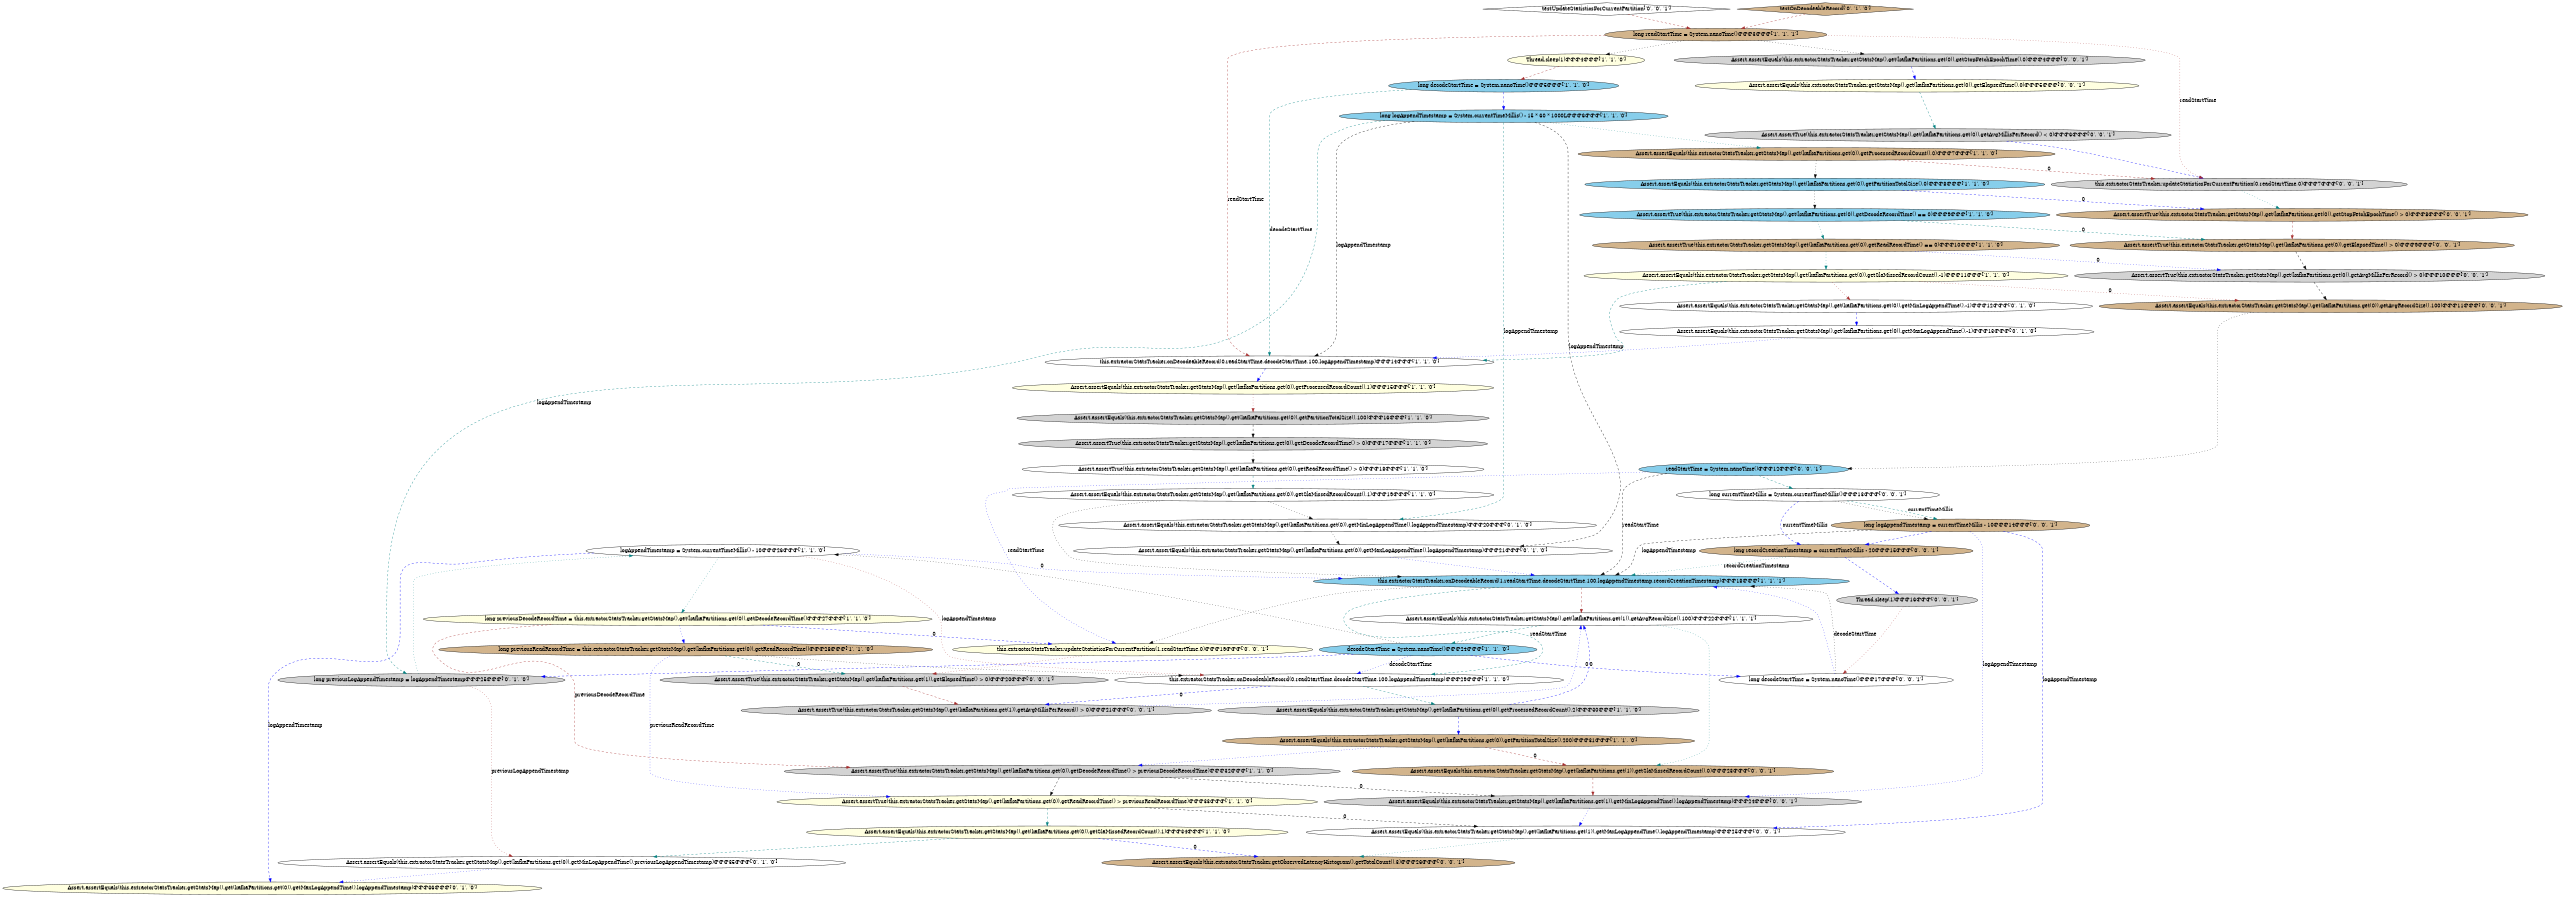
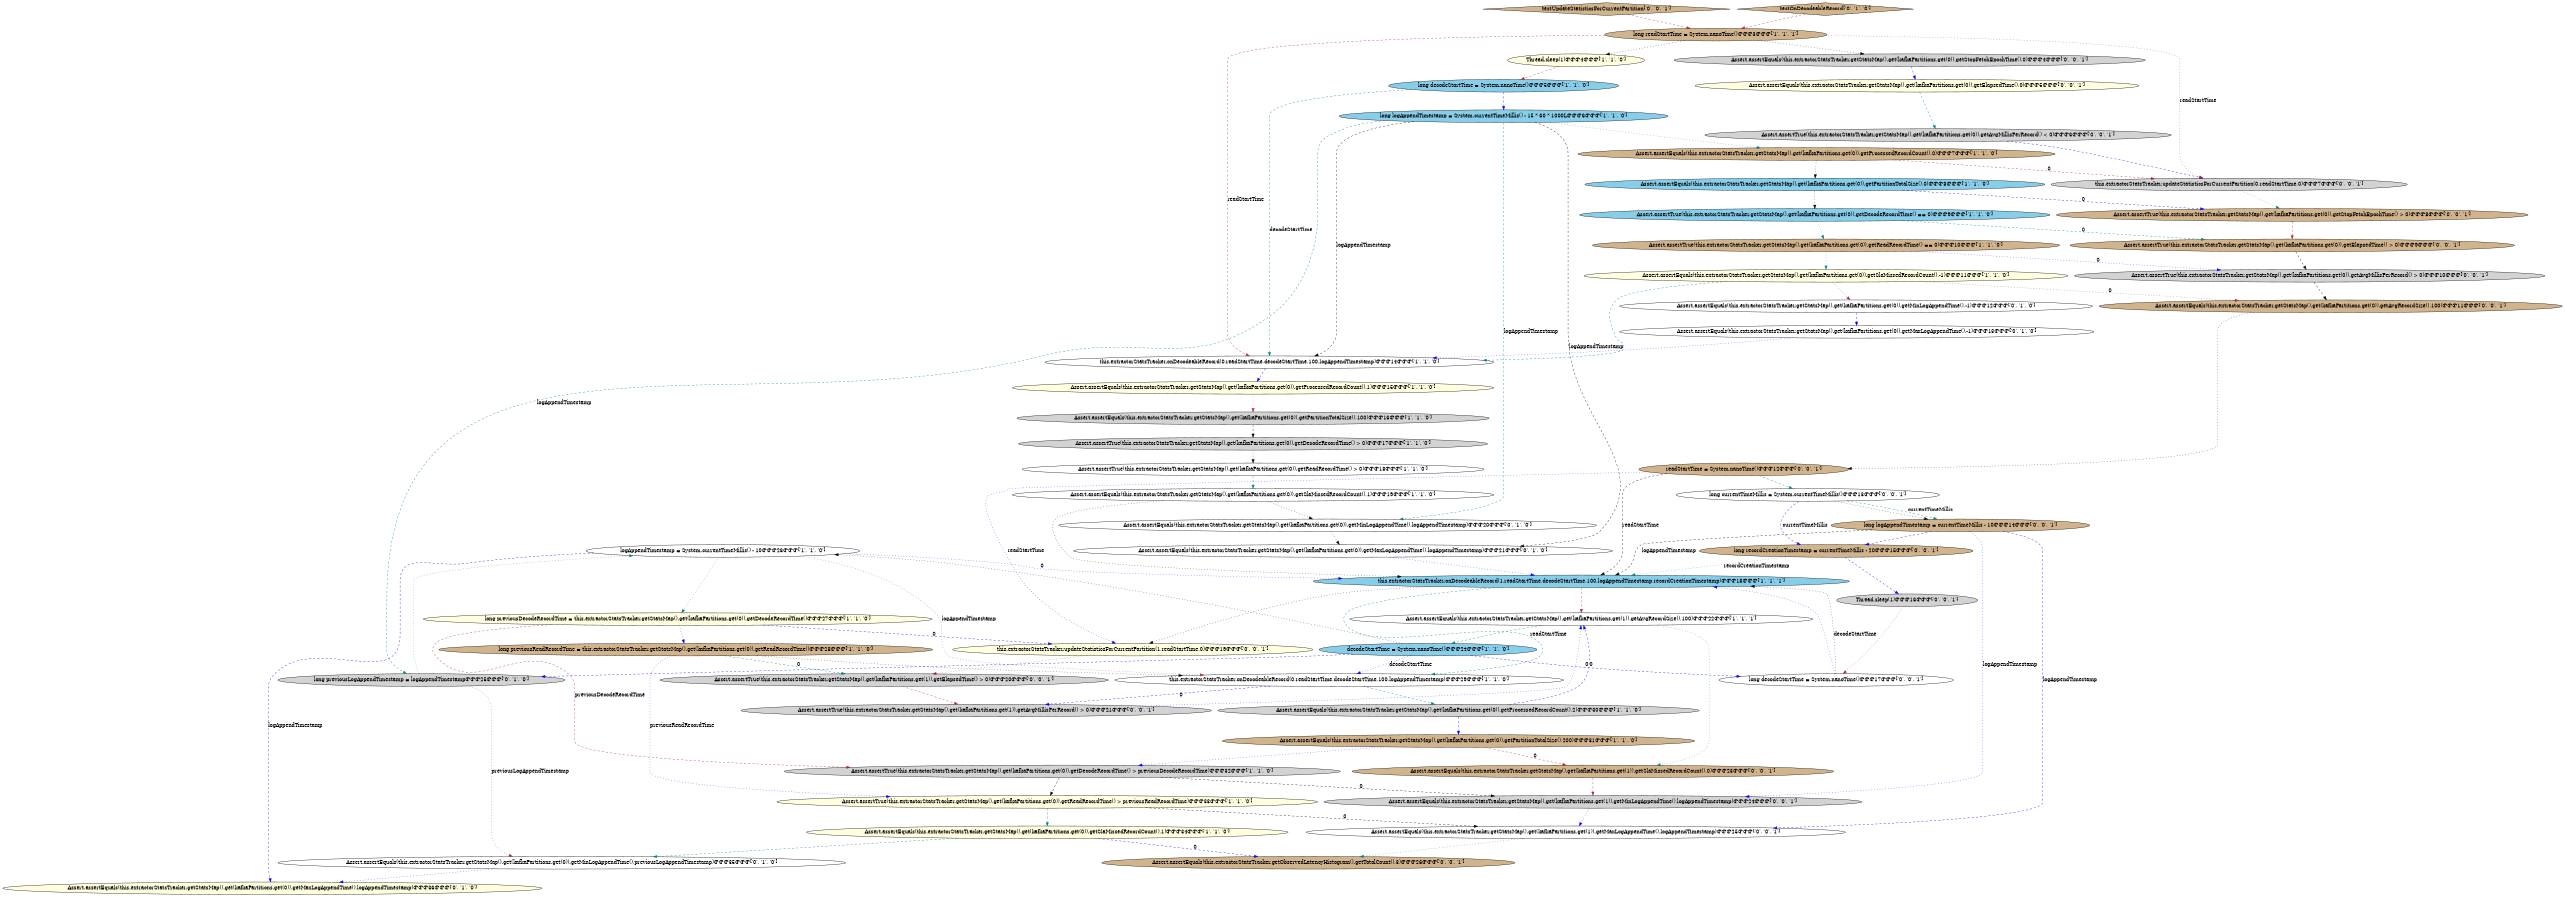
node "testUpdateStatisticsForCurrentPartition['0', '0', '1']": fillcolor white -> tan
node "readStartTime = System.nanoTime()@@@12@@@['0', '0', '1']": fillcolor skyblue -> tan
